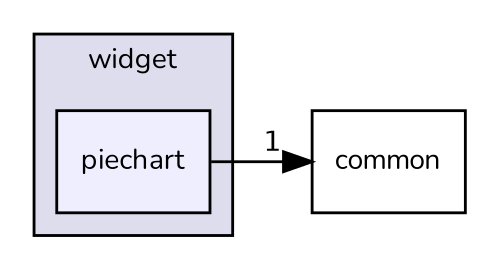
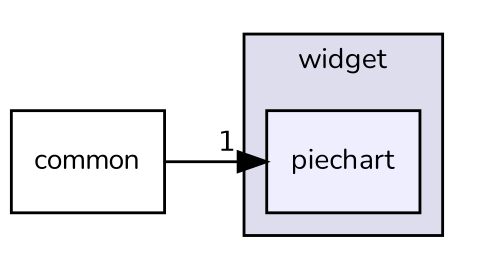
edge "piechart" -> "common": reversed
